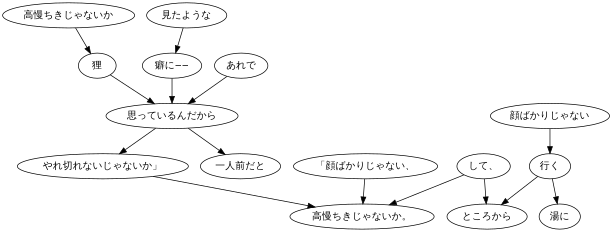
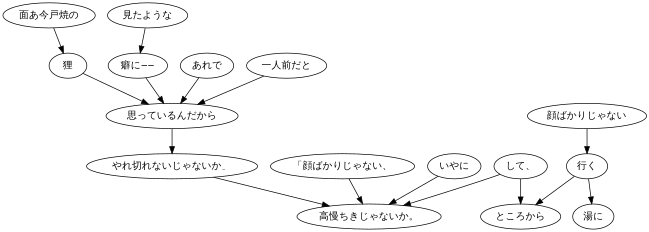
node "高慢ちきじゃないか": label "高慢ちきじゃないか" -> "面あ今戸焼の"
edge "思っているんだから" -> "一人前だと": reversed
node "いやに": added
